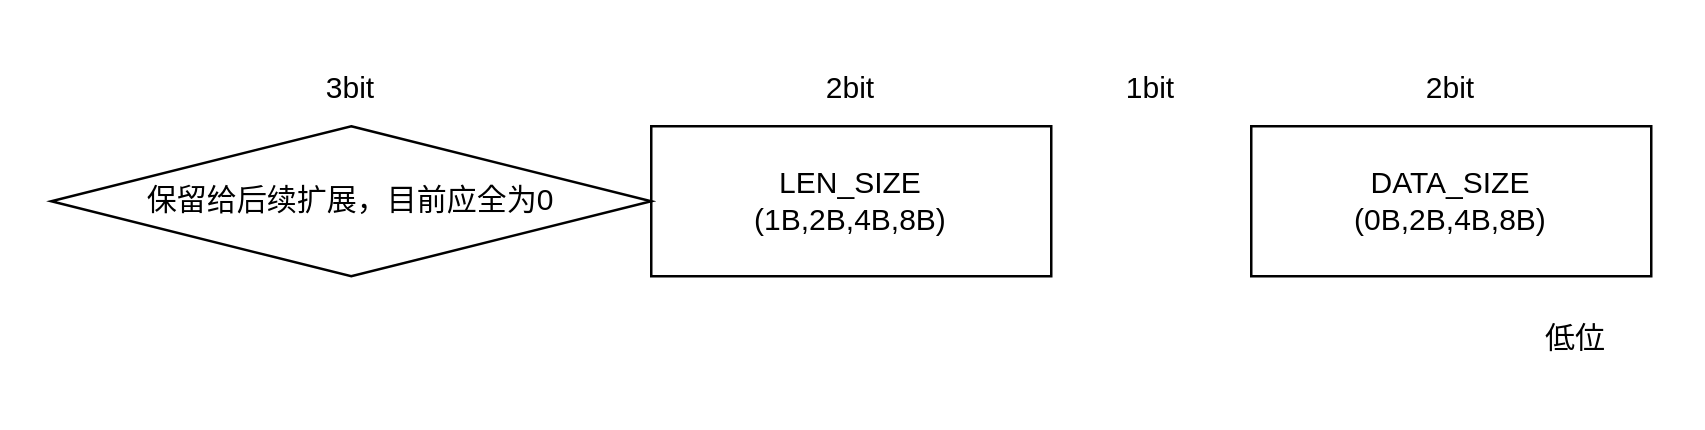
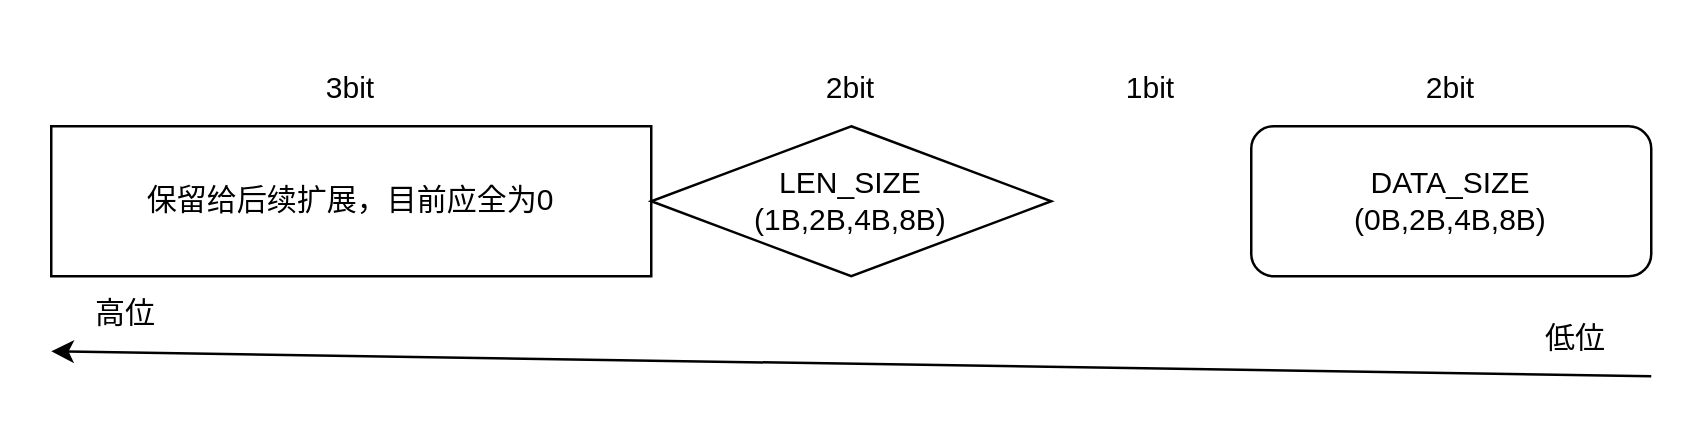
node "保留给后续扩展，目前应全为0": shape diamond -> rectangle
node "LEN_SIZE (1B,2B,4B,8B)": shape rectangle -> diamond
node "DATA_SIZE (0B,2B,4B,8B)": shape rectangle -> rounded rectangle
node "高位": added
edge "低位" -> "高位": added
